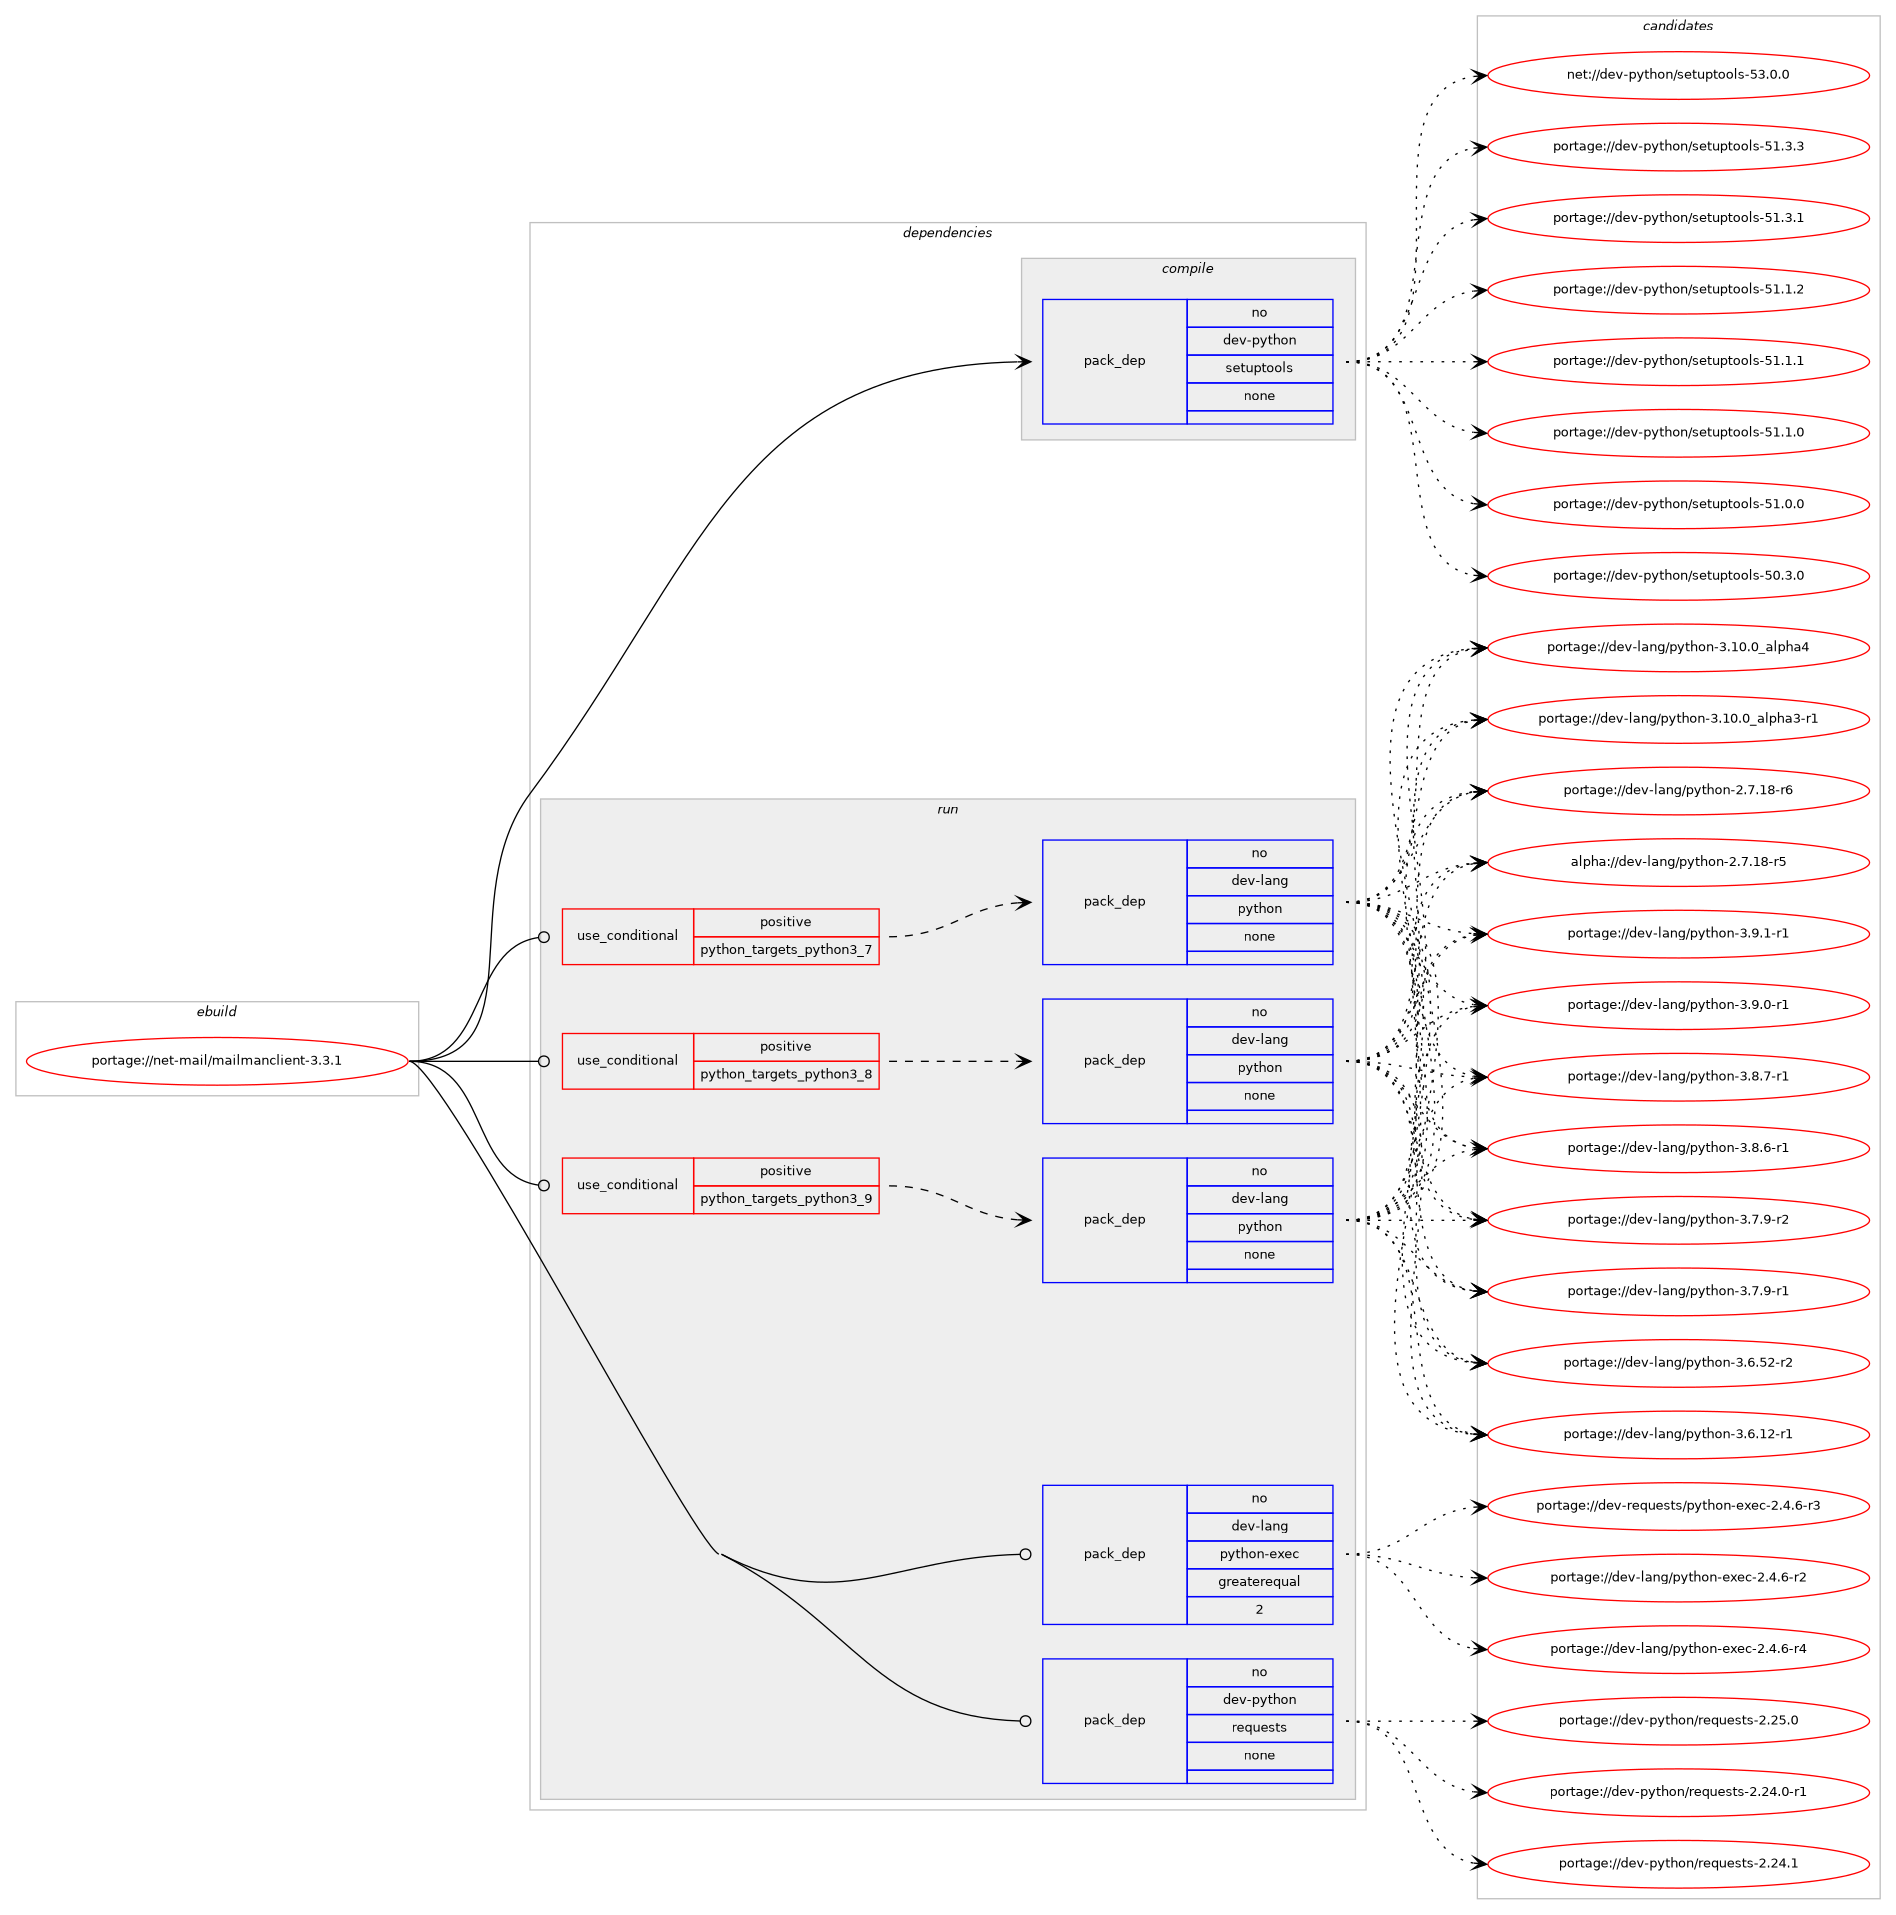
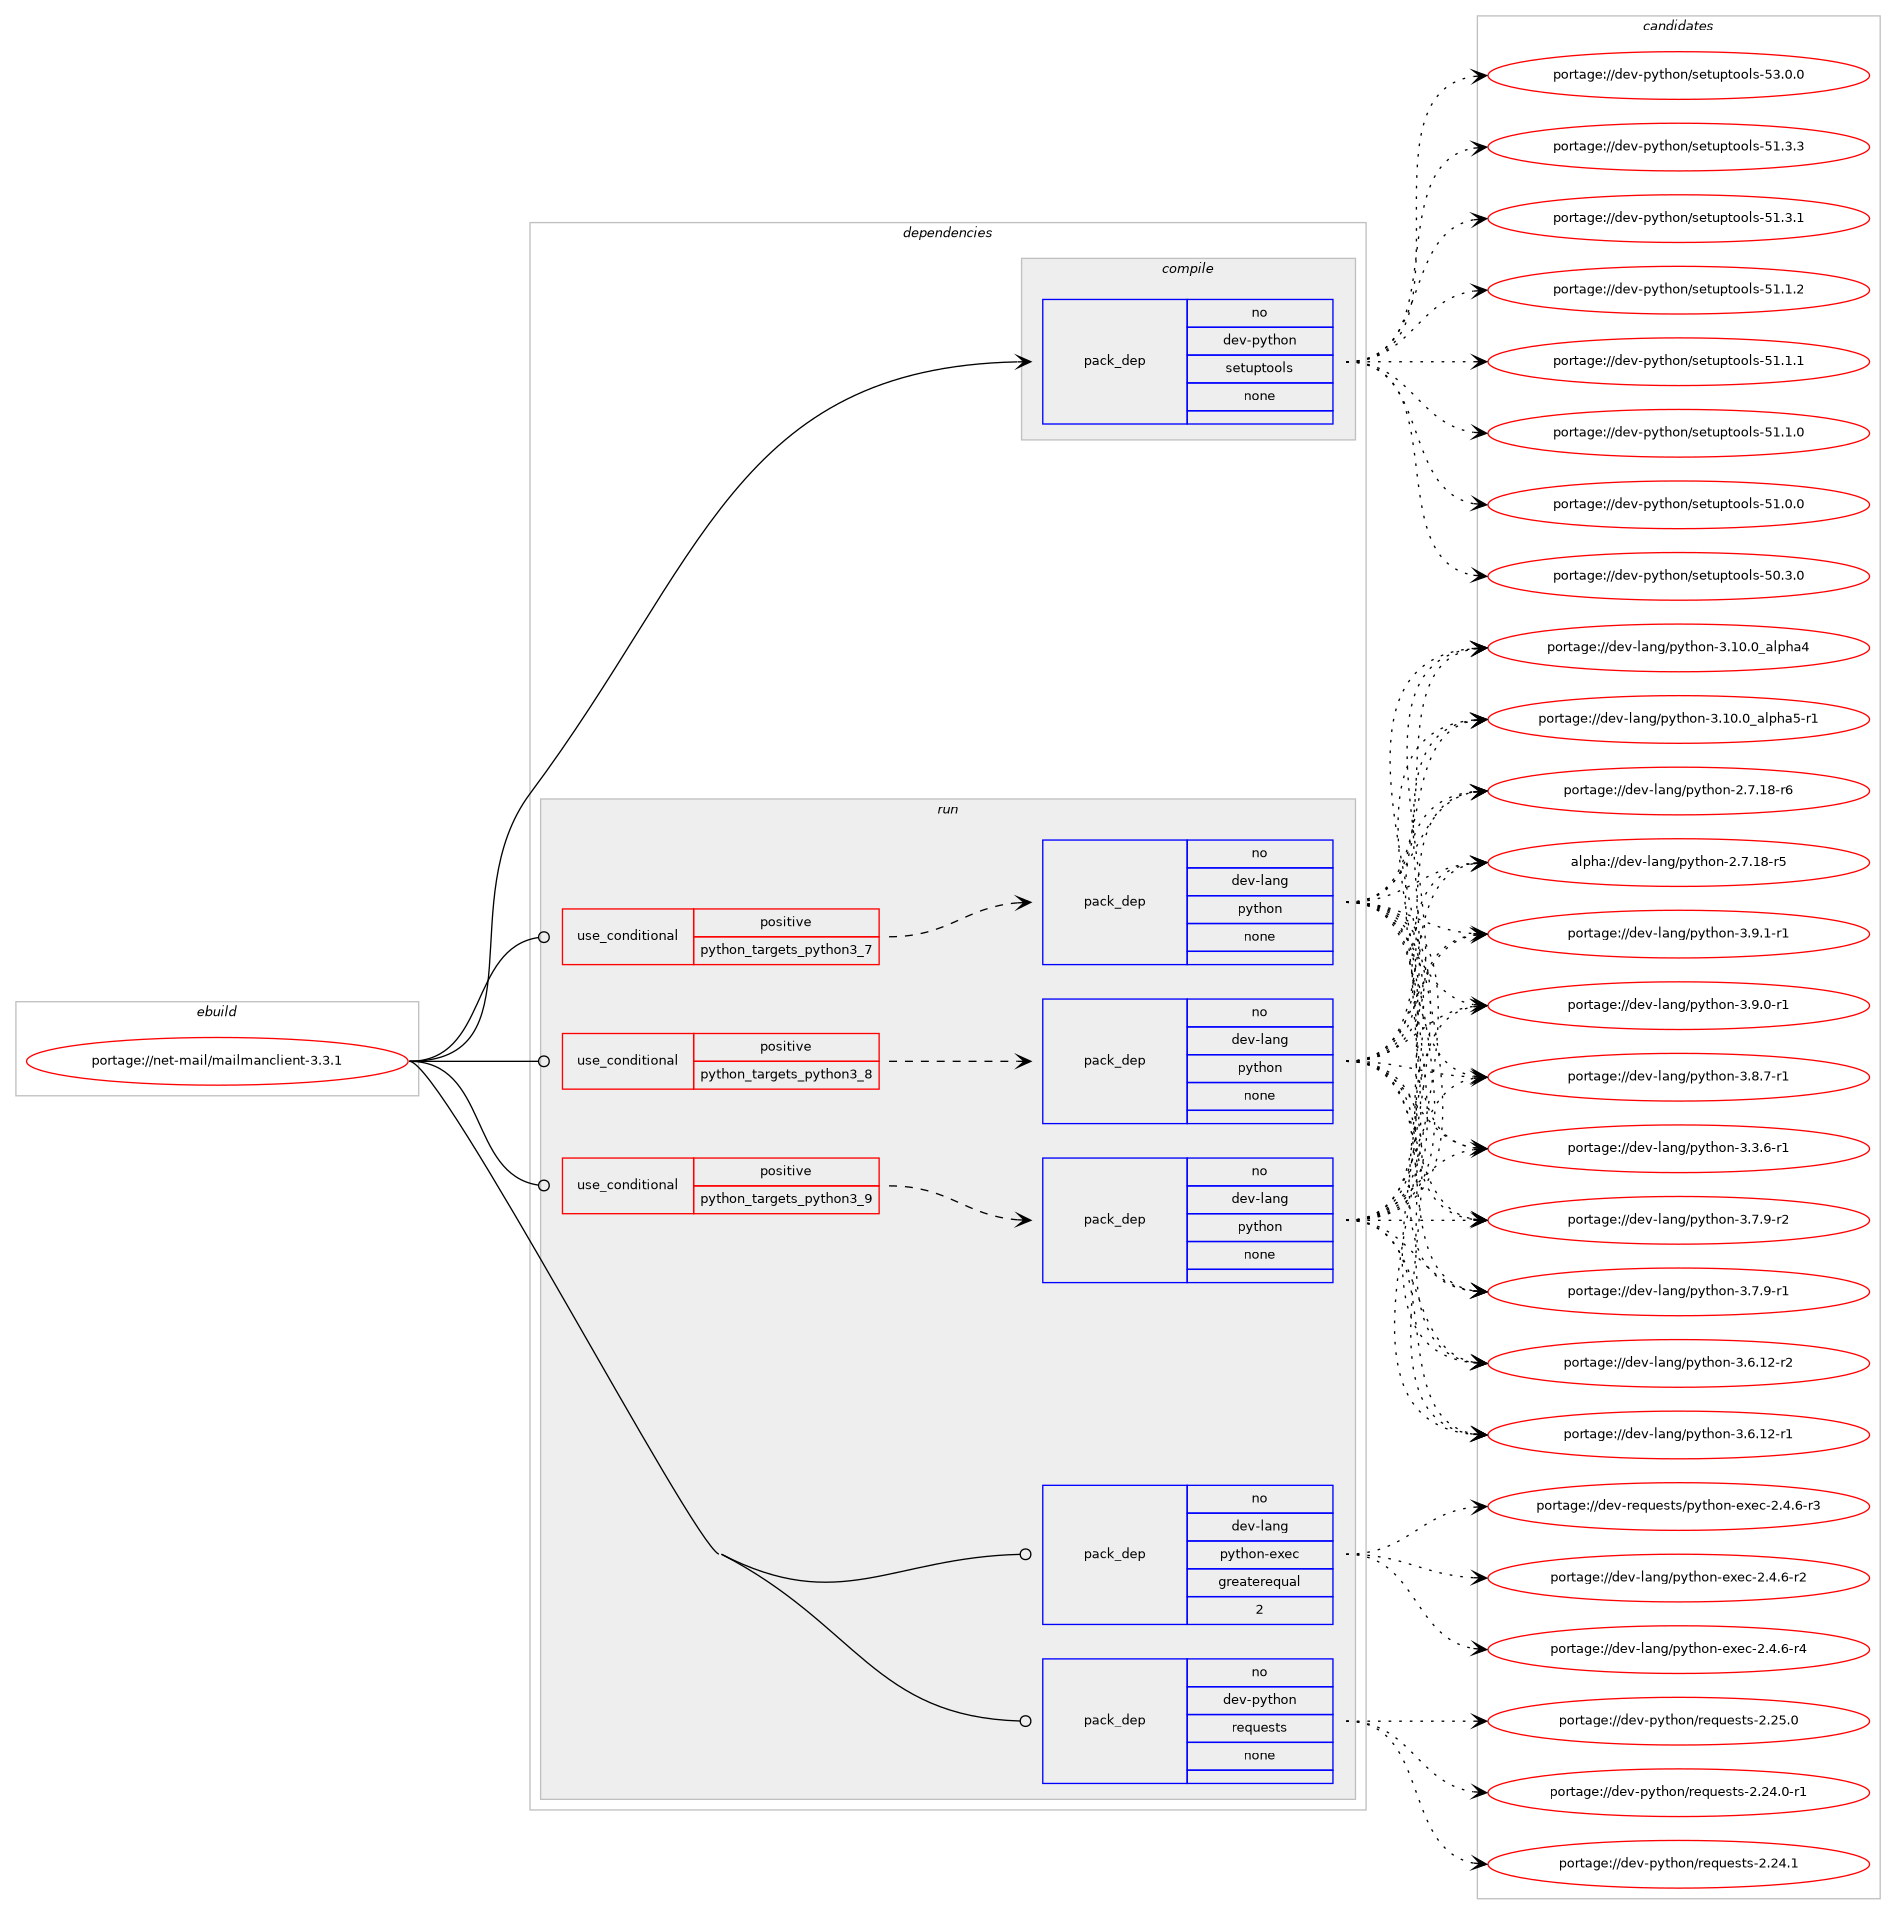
node "net://dev-python/setuptools-53.0.0": label "net://dev-python/setuptools-53.0.0" -> "portage://dev-python/setuptools-53.0.0"
node "portage://dev-lang/python-3.10.0_alpha3-r1": label "portage://dev-lang/python-3.10.0_alpha3-r1" -> "portage://dev-lang/python-3.10.0_alpha5-r1"
node "portage://dev-lang/python-3.8.6-r1": label "portage://dev-lang/python-3.8.6-r1" -> "portage://dev-lang/python-3.3.6-r1"
node "portage://dev-lang/python-3.6.52-r2": label "portage://dev-lang/python-3.6.52-r2" -> "portage://dev-lang/python-3.6.12-r2"
